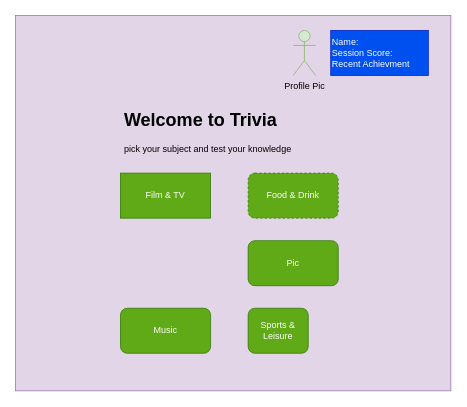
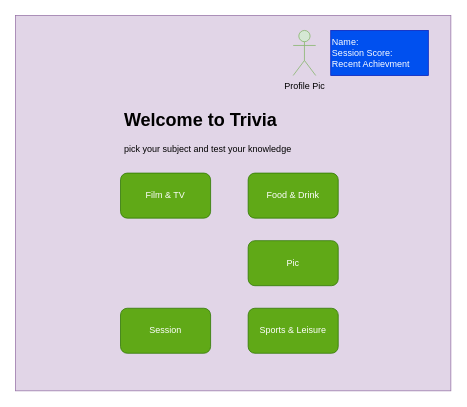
node "Film & TV": shape rectangle -> rounded rectangle
node "Food & Drink": style dashed -> solid
node "Music": label "Music" -> "Session"
node "Sports & Leisure": size 60x45 -> 90x45
